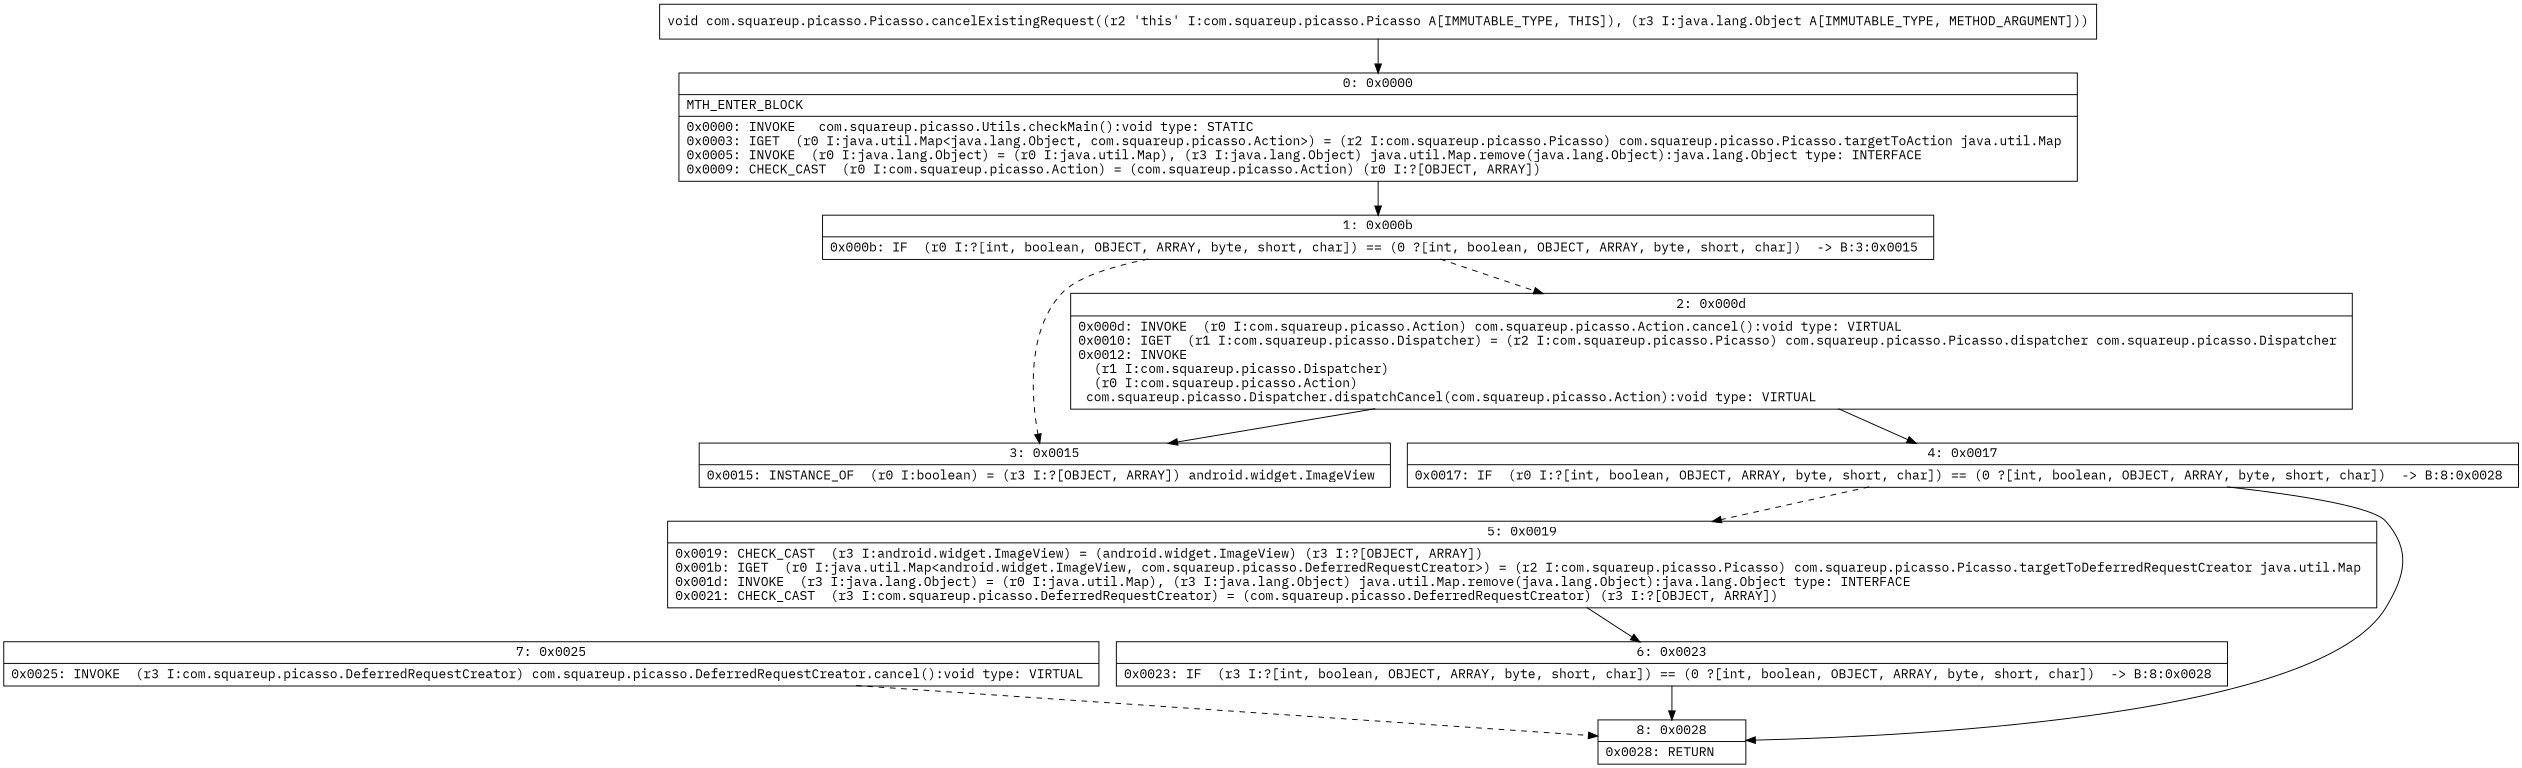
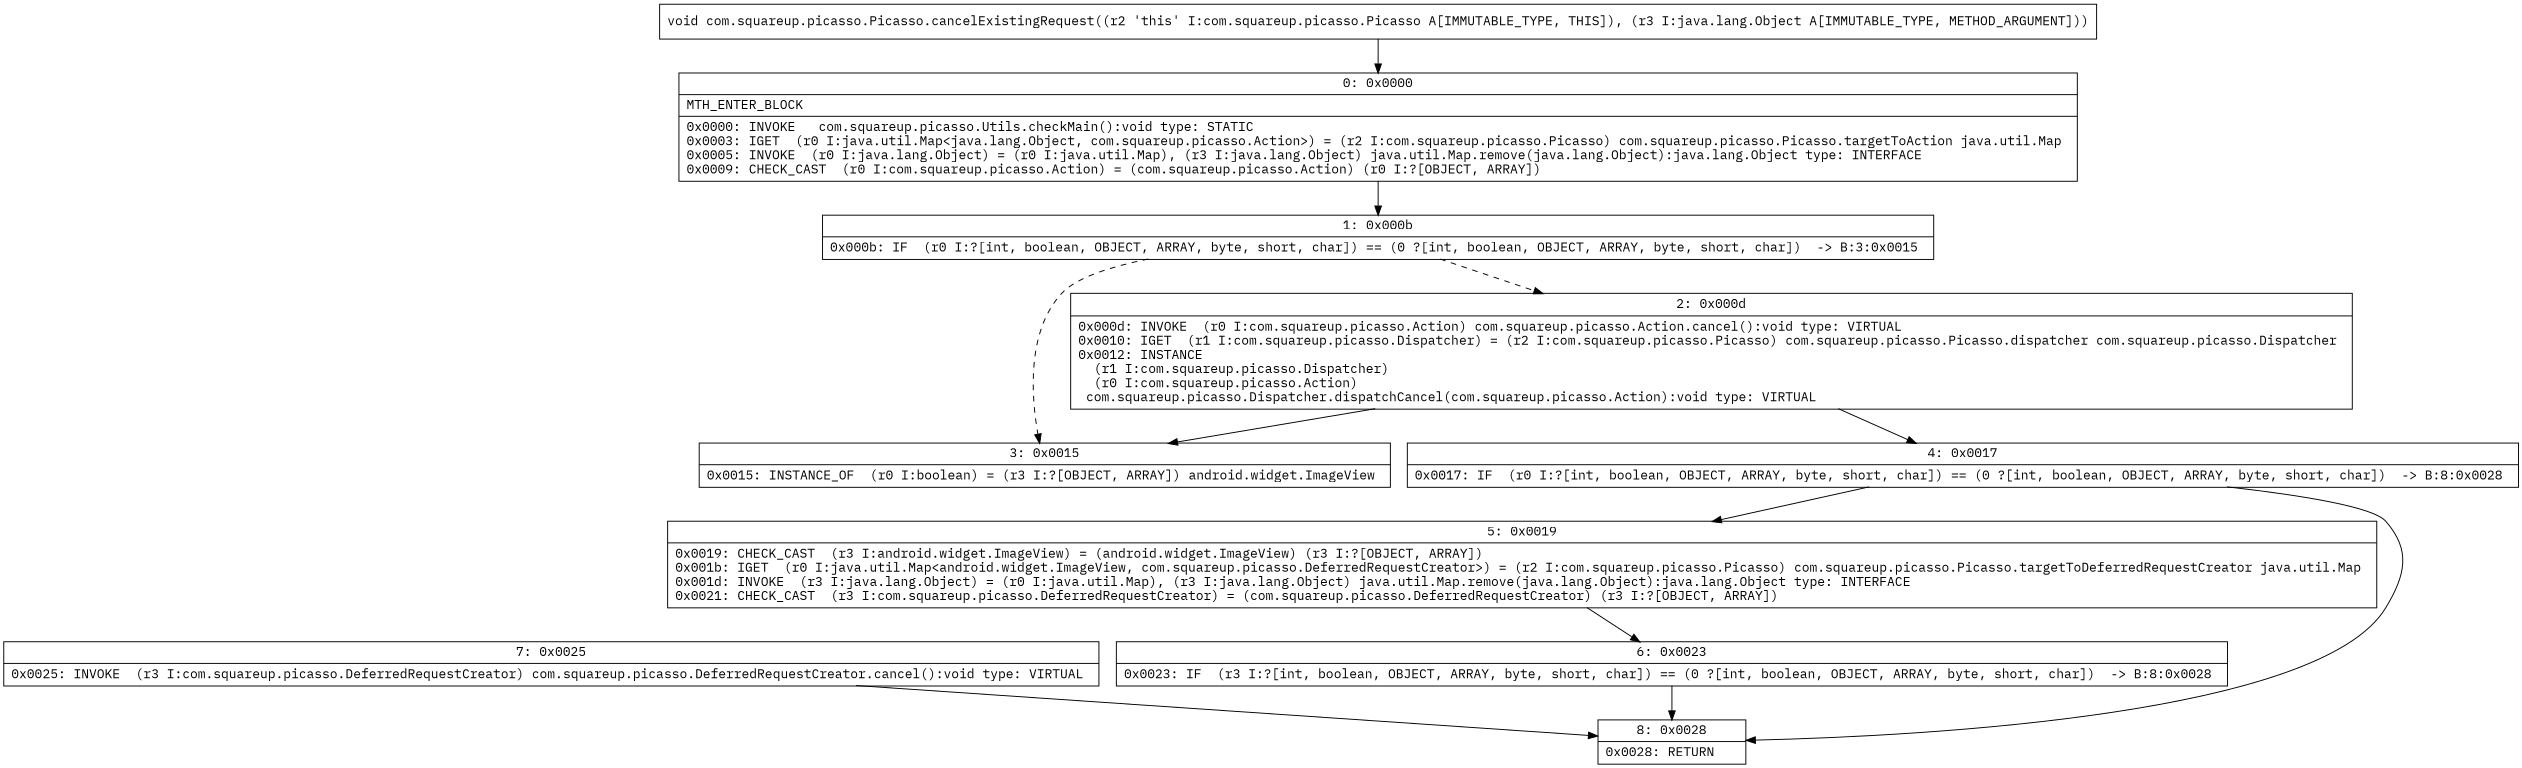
node "2: 0x000d": text "0x0012: INVOKE" -> "0x0012: INSTANCE"
edge "4: 0x0017" -> "5: 0x0019": style dashed -> solid
edge "7: 0x0025" -> "8: 0x0028": style dashed -> solid
